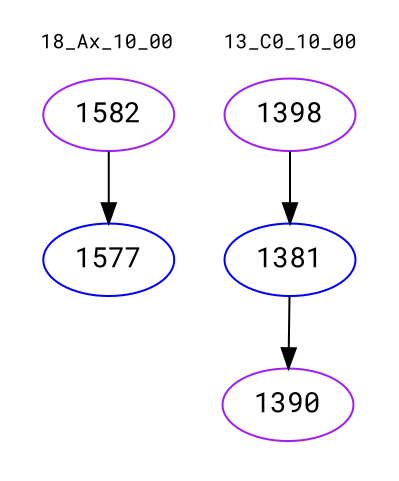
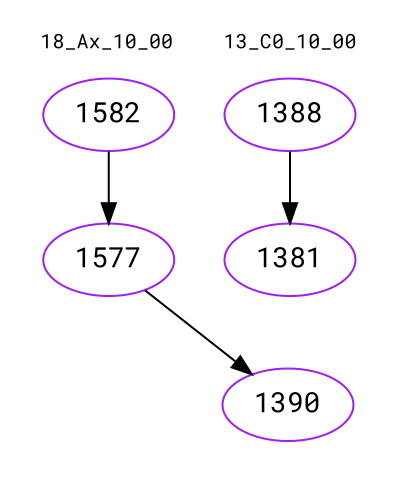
node "1398": label "1398" -> "1388"
node "1577": color blue -> purple
node "1381": color blue -> purple
edge "1381" -> "1390": now "1577" -> "1390"
